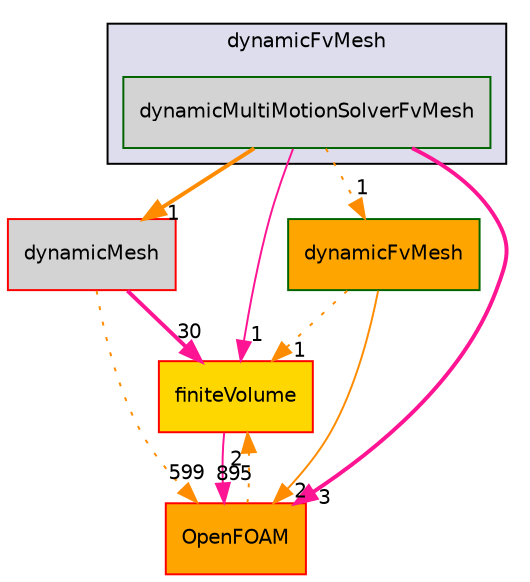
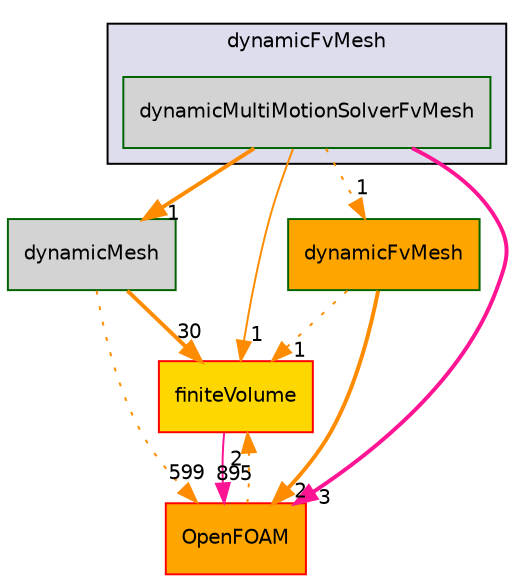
edge "dynamicMultiMotionSolverFvMesh" -> "finiteVolume": color deeppink -> darkorange
node "dynamicMesh": color red -> darkgreen
edge "dynamicMesh" -> "finiteVolume": color deeppink -> darkorange
edge "dynamicFvMesh" -> "OpenFOAM": style solid -> bold
